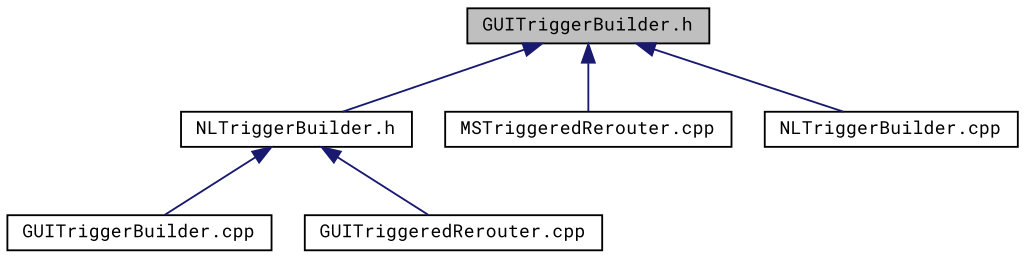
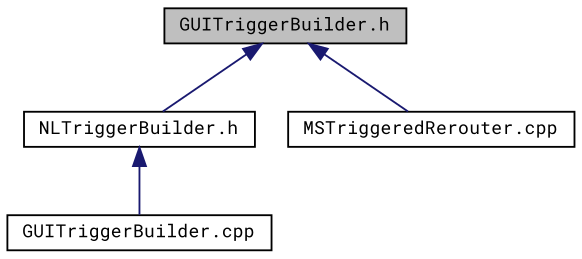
node "NLTriggerBuilder.cpp": removed
node "GUITriggeredRerouter.cpp": removed
